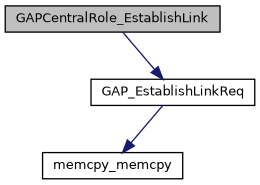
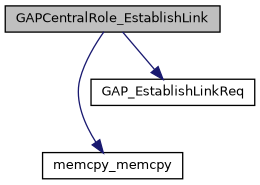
edge "GAP_EstablishLinkReq" -> "memcpy_memcpy": now "GAPCentralRole_EstablishLink" -> "memcpy_memcpy"
